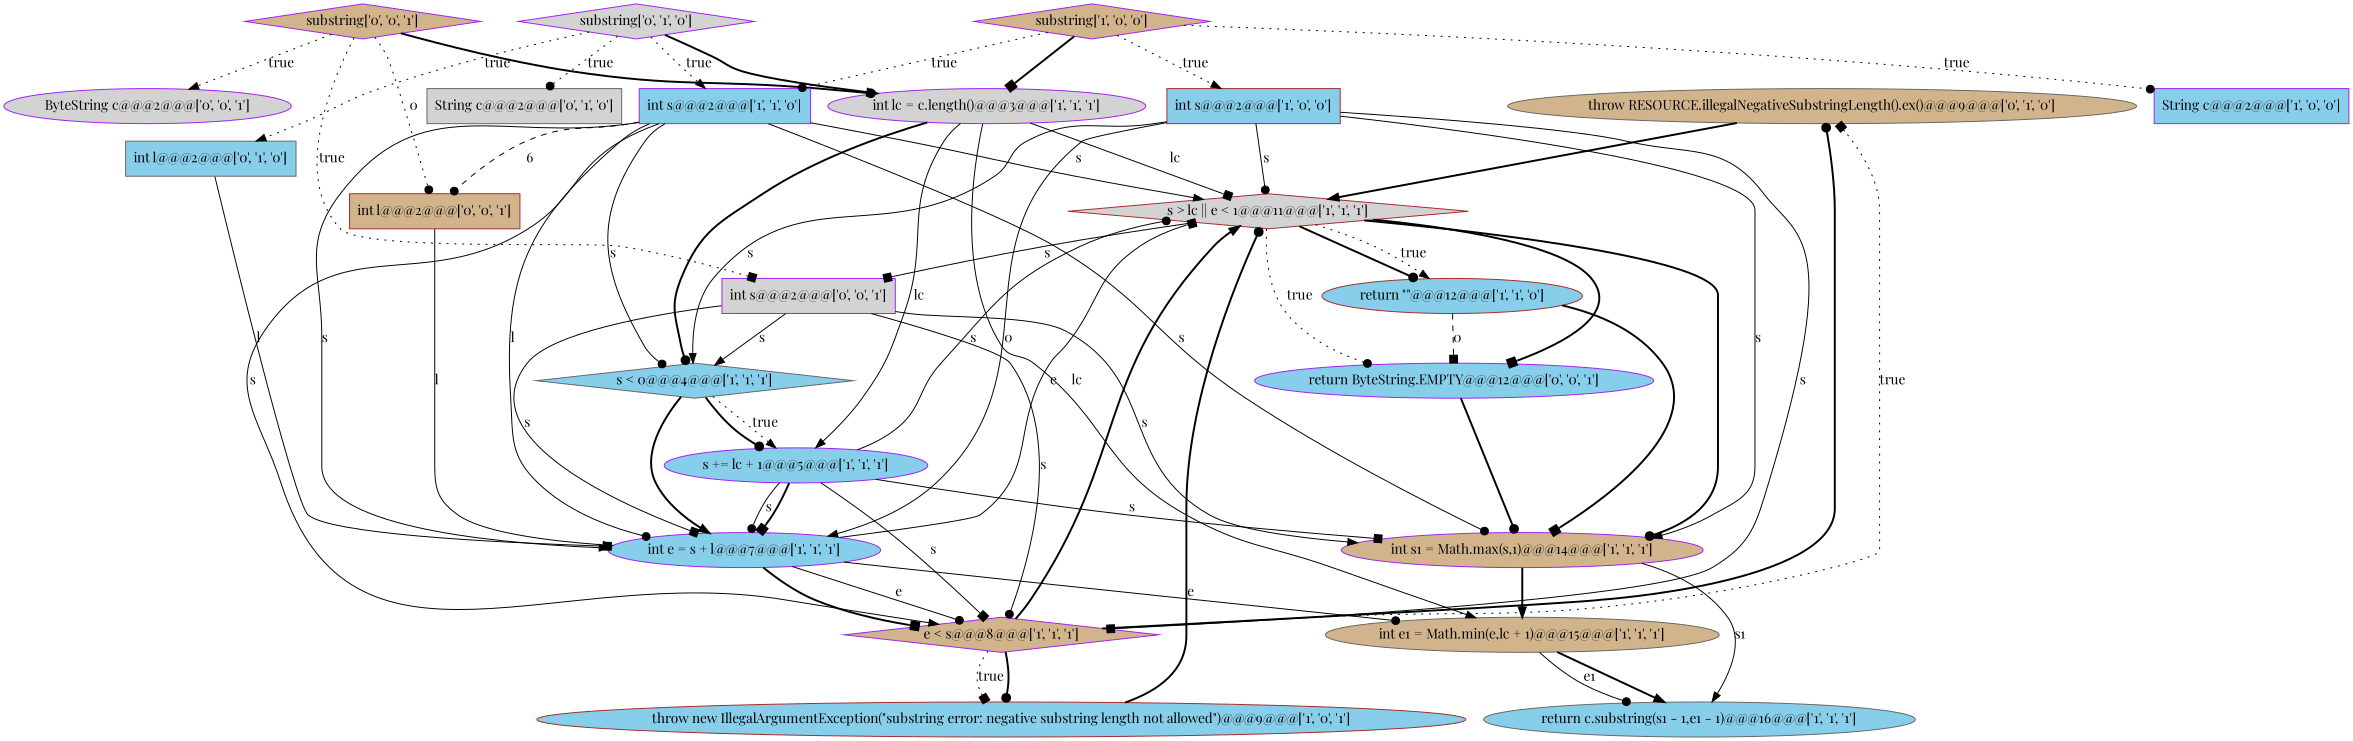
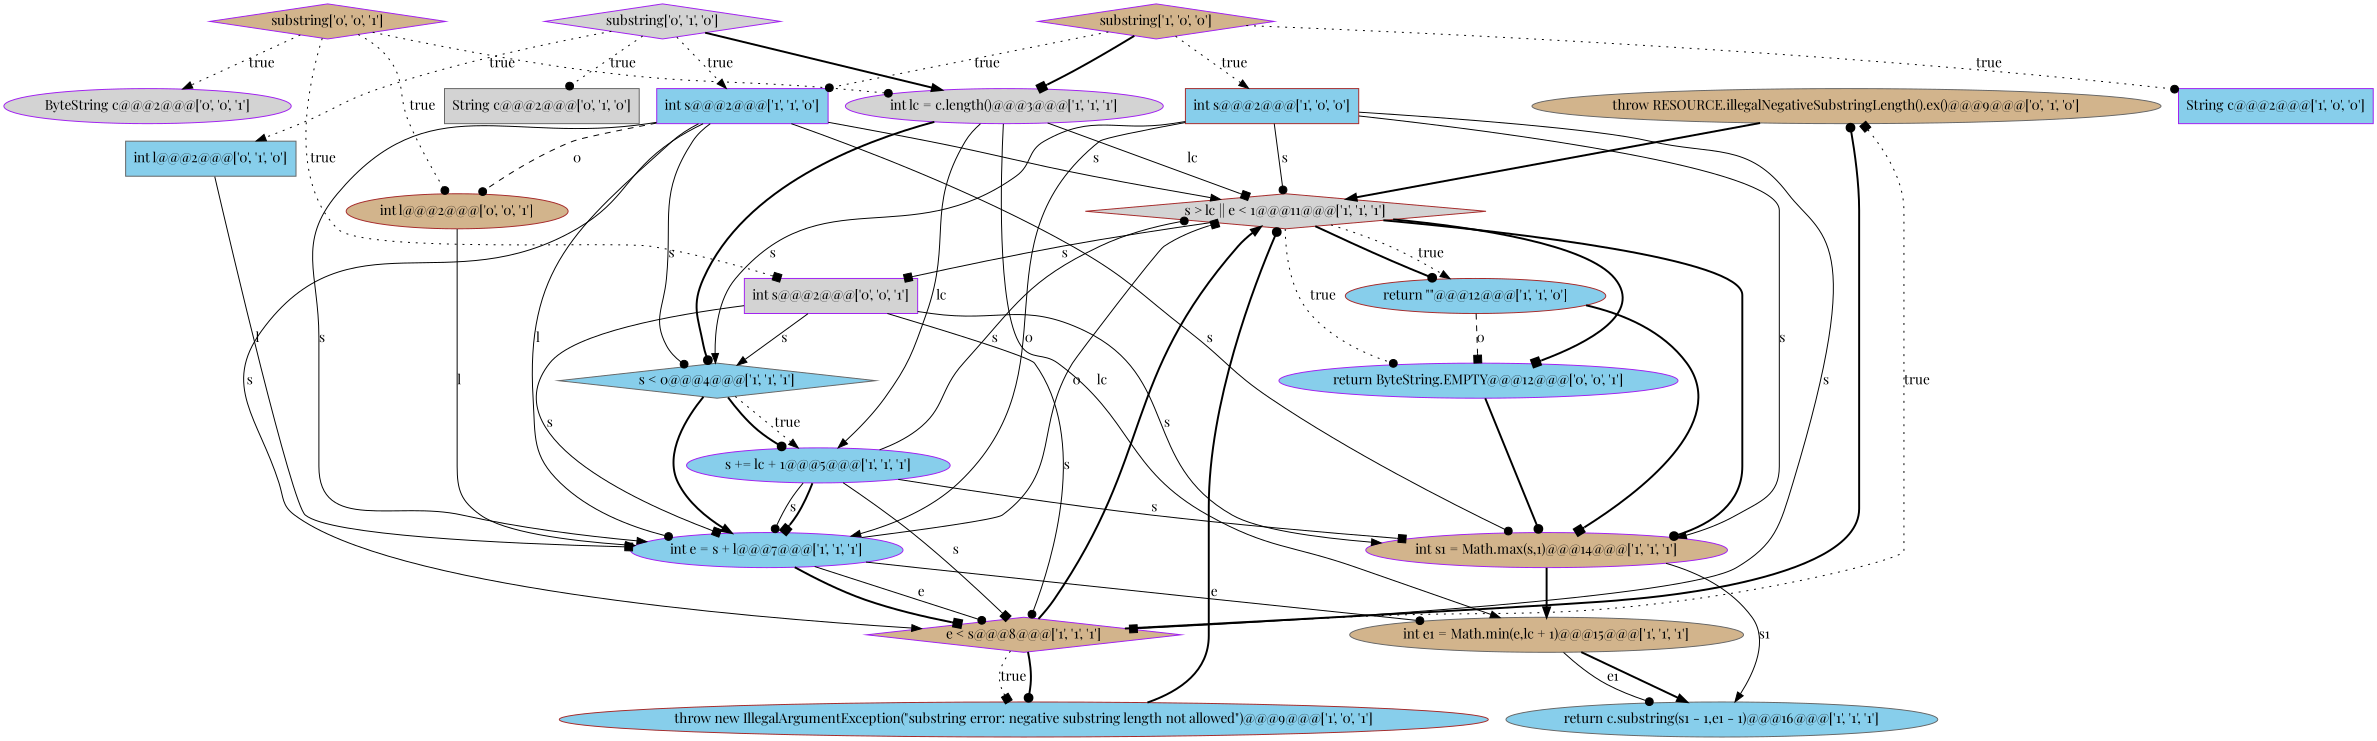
edge "substring['0', '0', '1']" -> "int lc = c.length()@@@3@@@['1', '1', '1']": style bold -> dotted
edge "substring['0', '0', '1']" -> "int l@@@2@@@['0', '0', '1']": label "0" -> "true"
edge "int s@@@2@@@['1', '1', '0']" -> "int l@@@2@@@['0', '0', '1']": label "6" -> "0"
node "int l@@@2@@@['0', '0', '1']": shape box -> ellipse
edge "int e = s + l@@@7@@@['1', '1', '1']" -> "s > lc || e < 1@@@11@@@['1', '1', '1']": label "e" -> "0"
